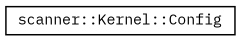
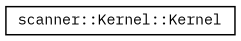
node "scanner::Kernel::Config": label "scanner::Kernel::Config" -> "scanner::Kernel::Kernel"
